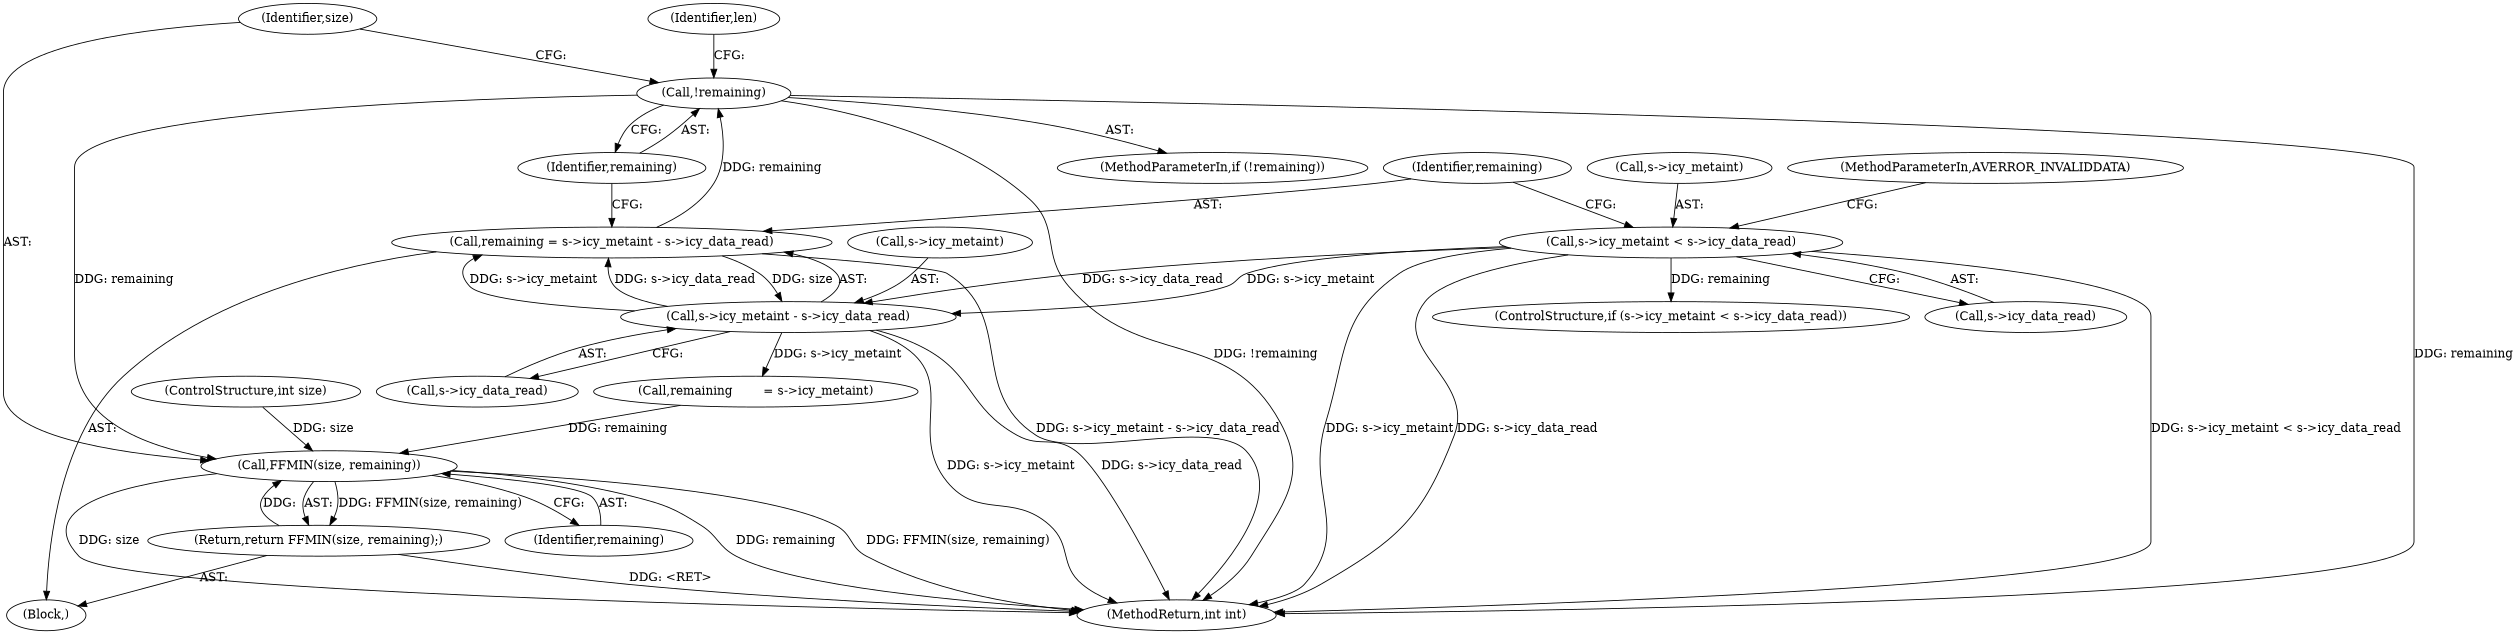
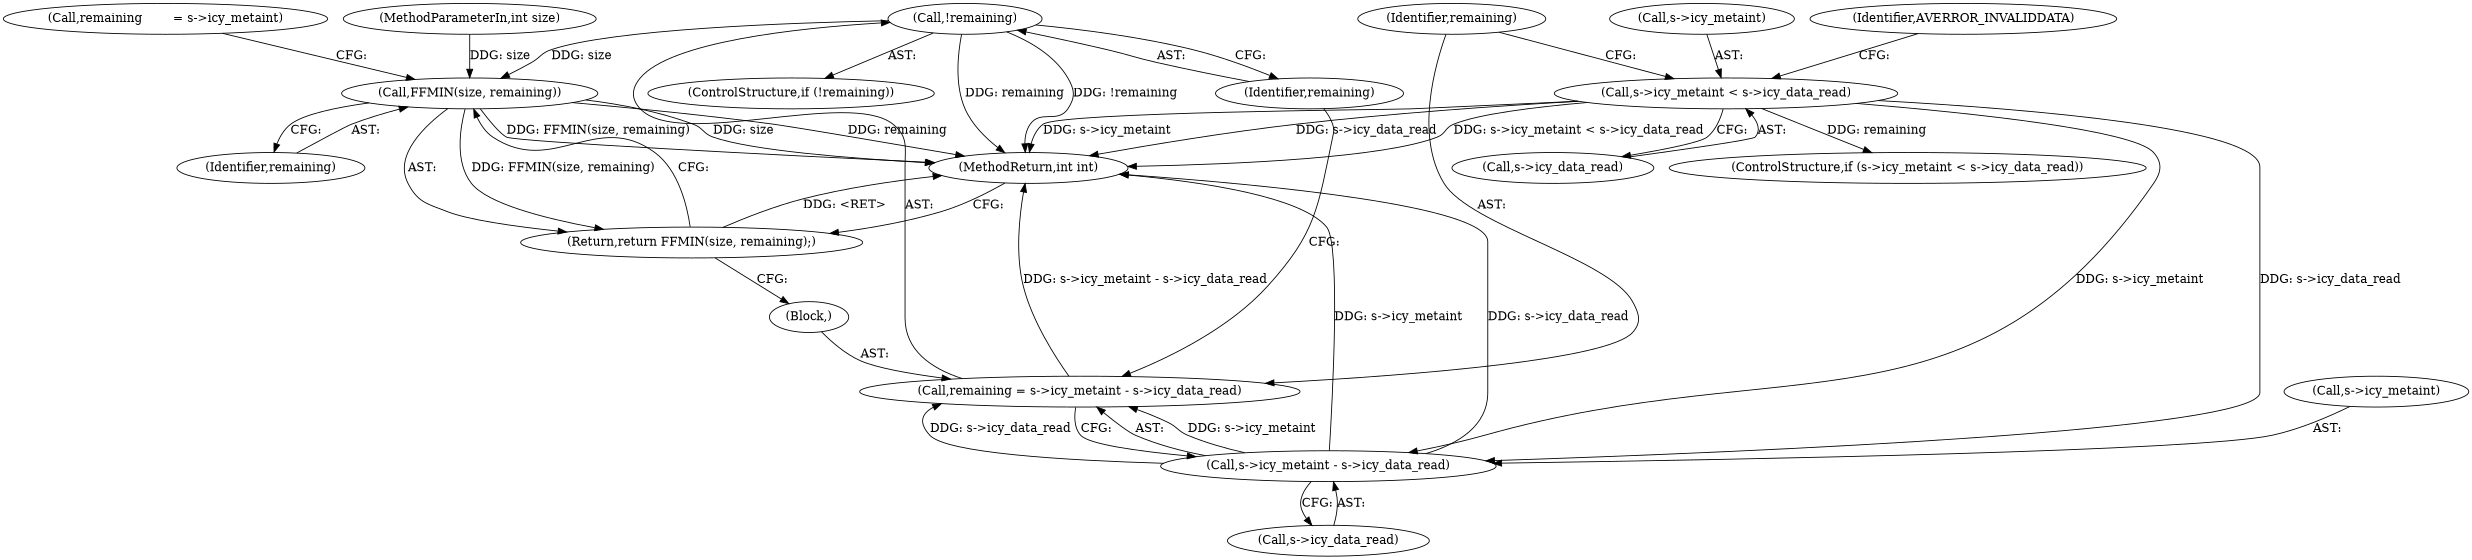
node "(Identifier,size)": removed
node "(Identifier,len)": removed
edge "(Call,remaining = s->icy_metaint - s->icy_data_read)" -> "(Call,!remaining)": label "DDG: remaining" -> "AST: "
node "(MethodParameterIn,if (!remaining))": label "(MethodParameterIn,if (!remaining))" -> "(ControlStructure,if (!remaining))"
node "(MethodParameterIn,AVERROR_INVALIDDATA)": label "(MethodParameterIn,AVERROR_INVALIDDATA)" -> "(Identifier,AVERROR_INVALIDDATA)"
edge "(MethodReturn,int int)" -> "(Return,return FFMIN(size, remaining);)": added, label "CFG:"
edge "(Call,!remaining)" -> "(Call,FFMIN(size, remaining))": label "DDG: remaining" -> "DDG: size"
edge "(Call,remaining = s->icy_metaint - s->icy_data_read)" -> "(Call,s->icy_metaint - s->icy_data_read)": label "DDG: size" -> "CFG: "
edge "(Call,remaining = s->icy_metaint - s->icy_data_read)" -> "(Block,)": reversed
edge "(Call,s->icy_metaint - s->icy_data_read)" -> "(Call,remaining        = s->icy_metaint)": removed, label "DDG: s->icy_metaint"
node "(ControlStructure,int size)": label "(ControlStructure,int size)" -> "(MethodParameterIn,int size)"
edge "(Call,remaining        = s->icy_metaint)" -> "(Call,FFMIN(size, remaining))": label "DDG: remaining" -> "CFG: "
edge "(Return,return FFMIN(size, remaining);)" -> "(Call,FFMIN(size, remaining))": label "DDG: " -> "CFG: "
edge "(Return,return FFMIN(size, remaining);)" -> "(Block,)": label "AST: " -> "CFG: "
